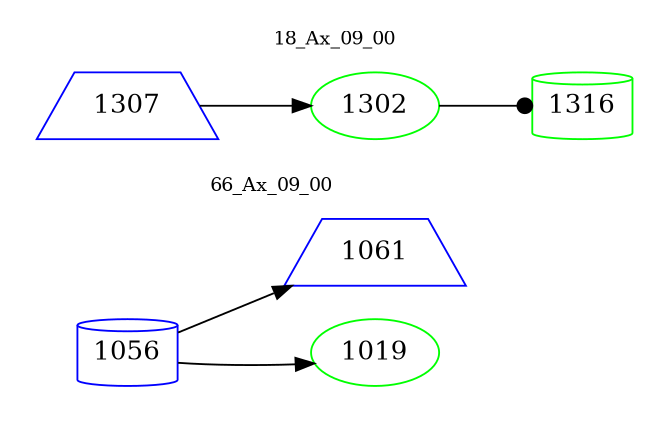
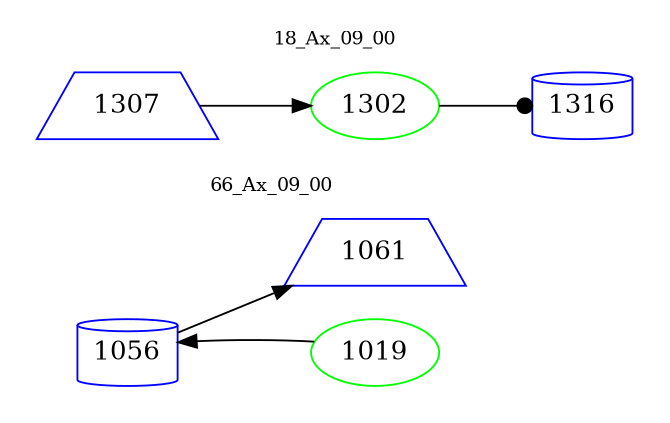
node "1316": color green -> blue
edge "1056" -> "1019": reversed
